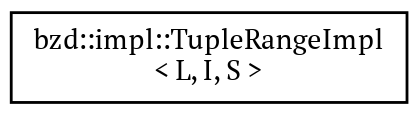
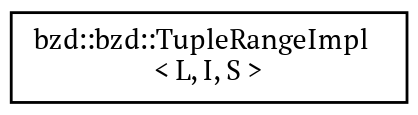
node "bzd::impl::TupleRangeImpl < L, I, S >": label "bzd::impl::TupleRangeImpl < L, I, S >" -> "bzd::bzd::TupleRangeImpl < L, I, S >"
